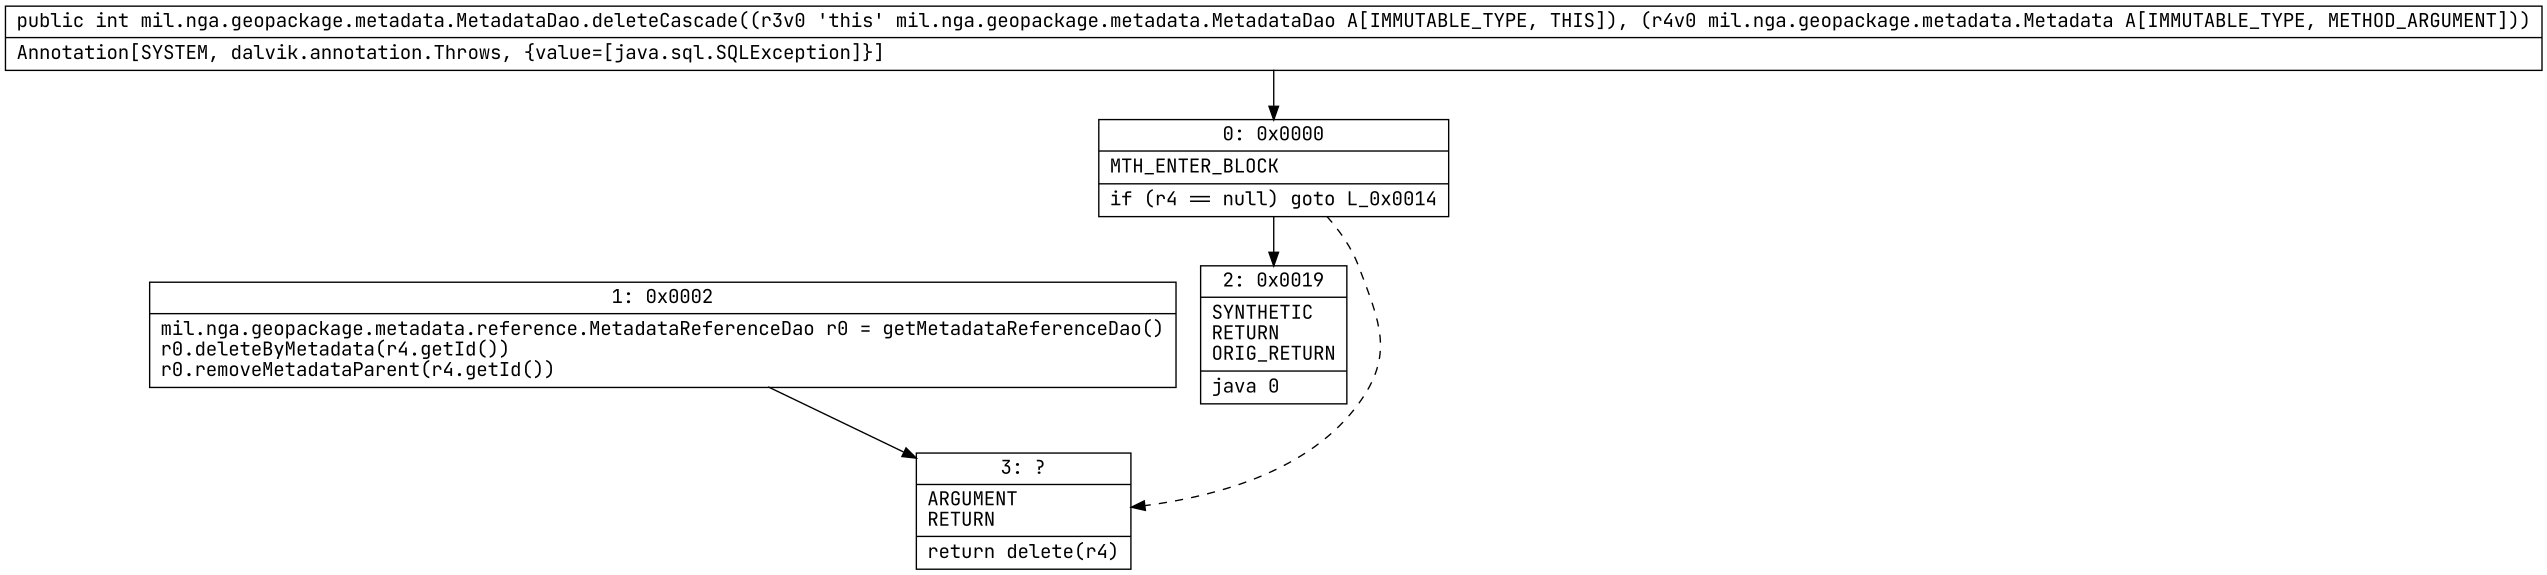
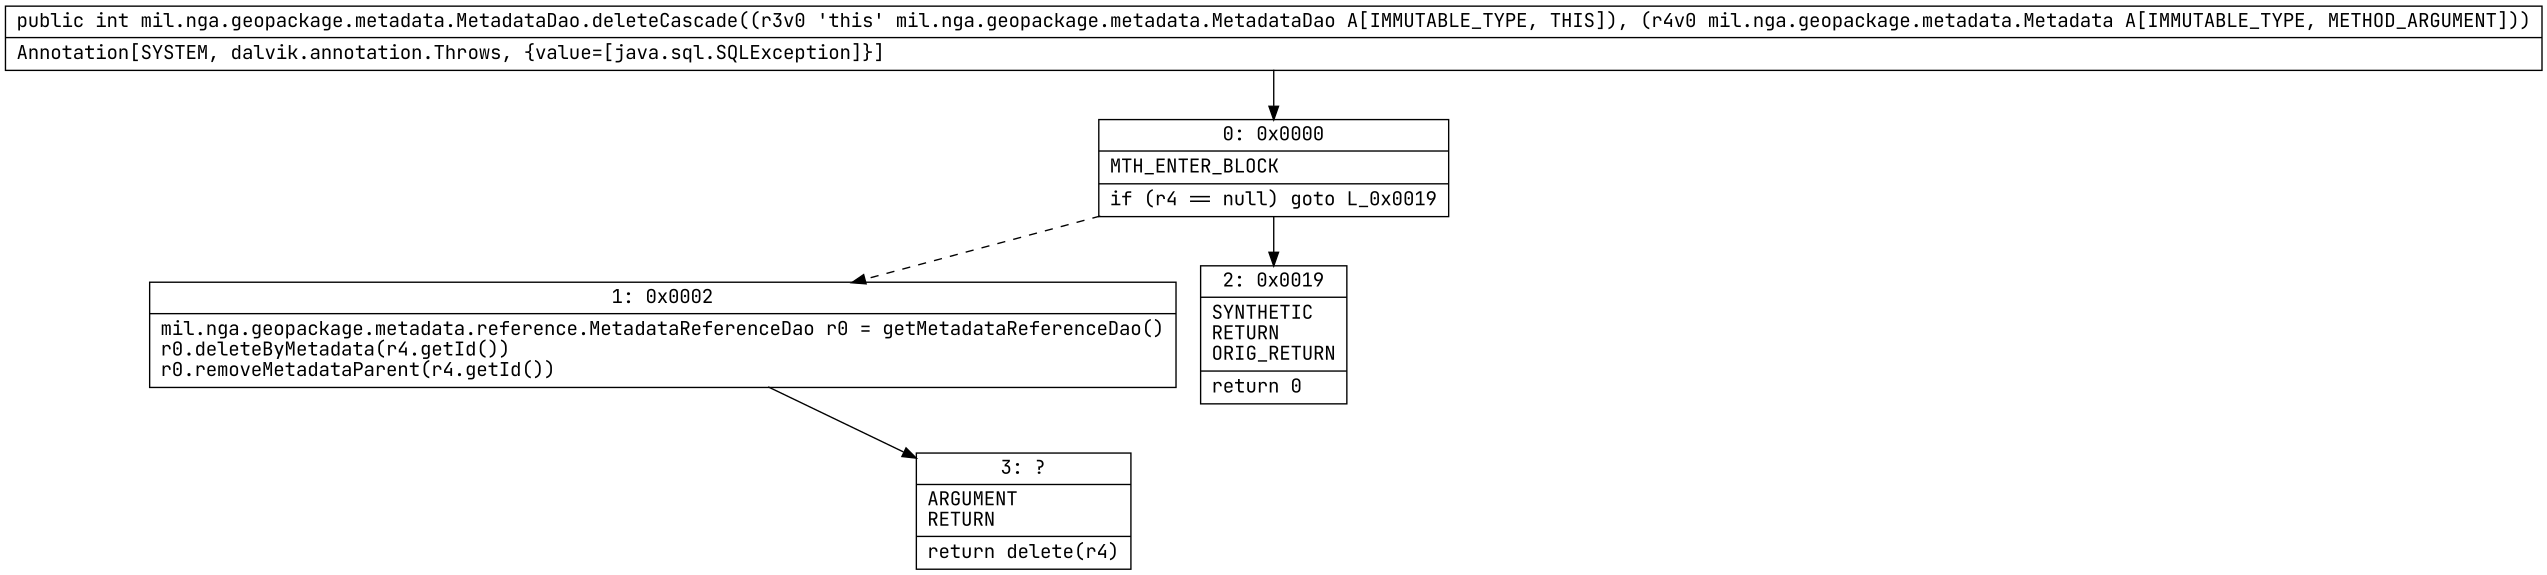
node "0: 0x0000": text "if (r4 == null) goto L_0x0014" -> "if (r4 == null) goto L_0x0019"
node "2: 0x0019": text "java 0" -> "return 0"
edge "0: 0x0000" -> "3: ?": now "0: 0x0000" -> "1: 0x0002"
